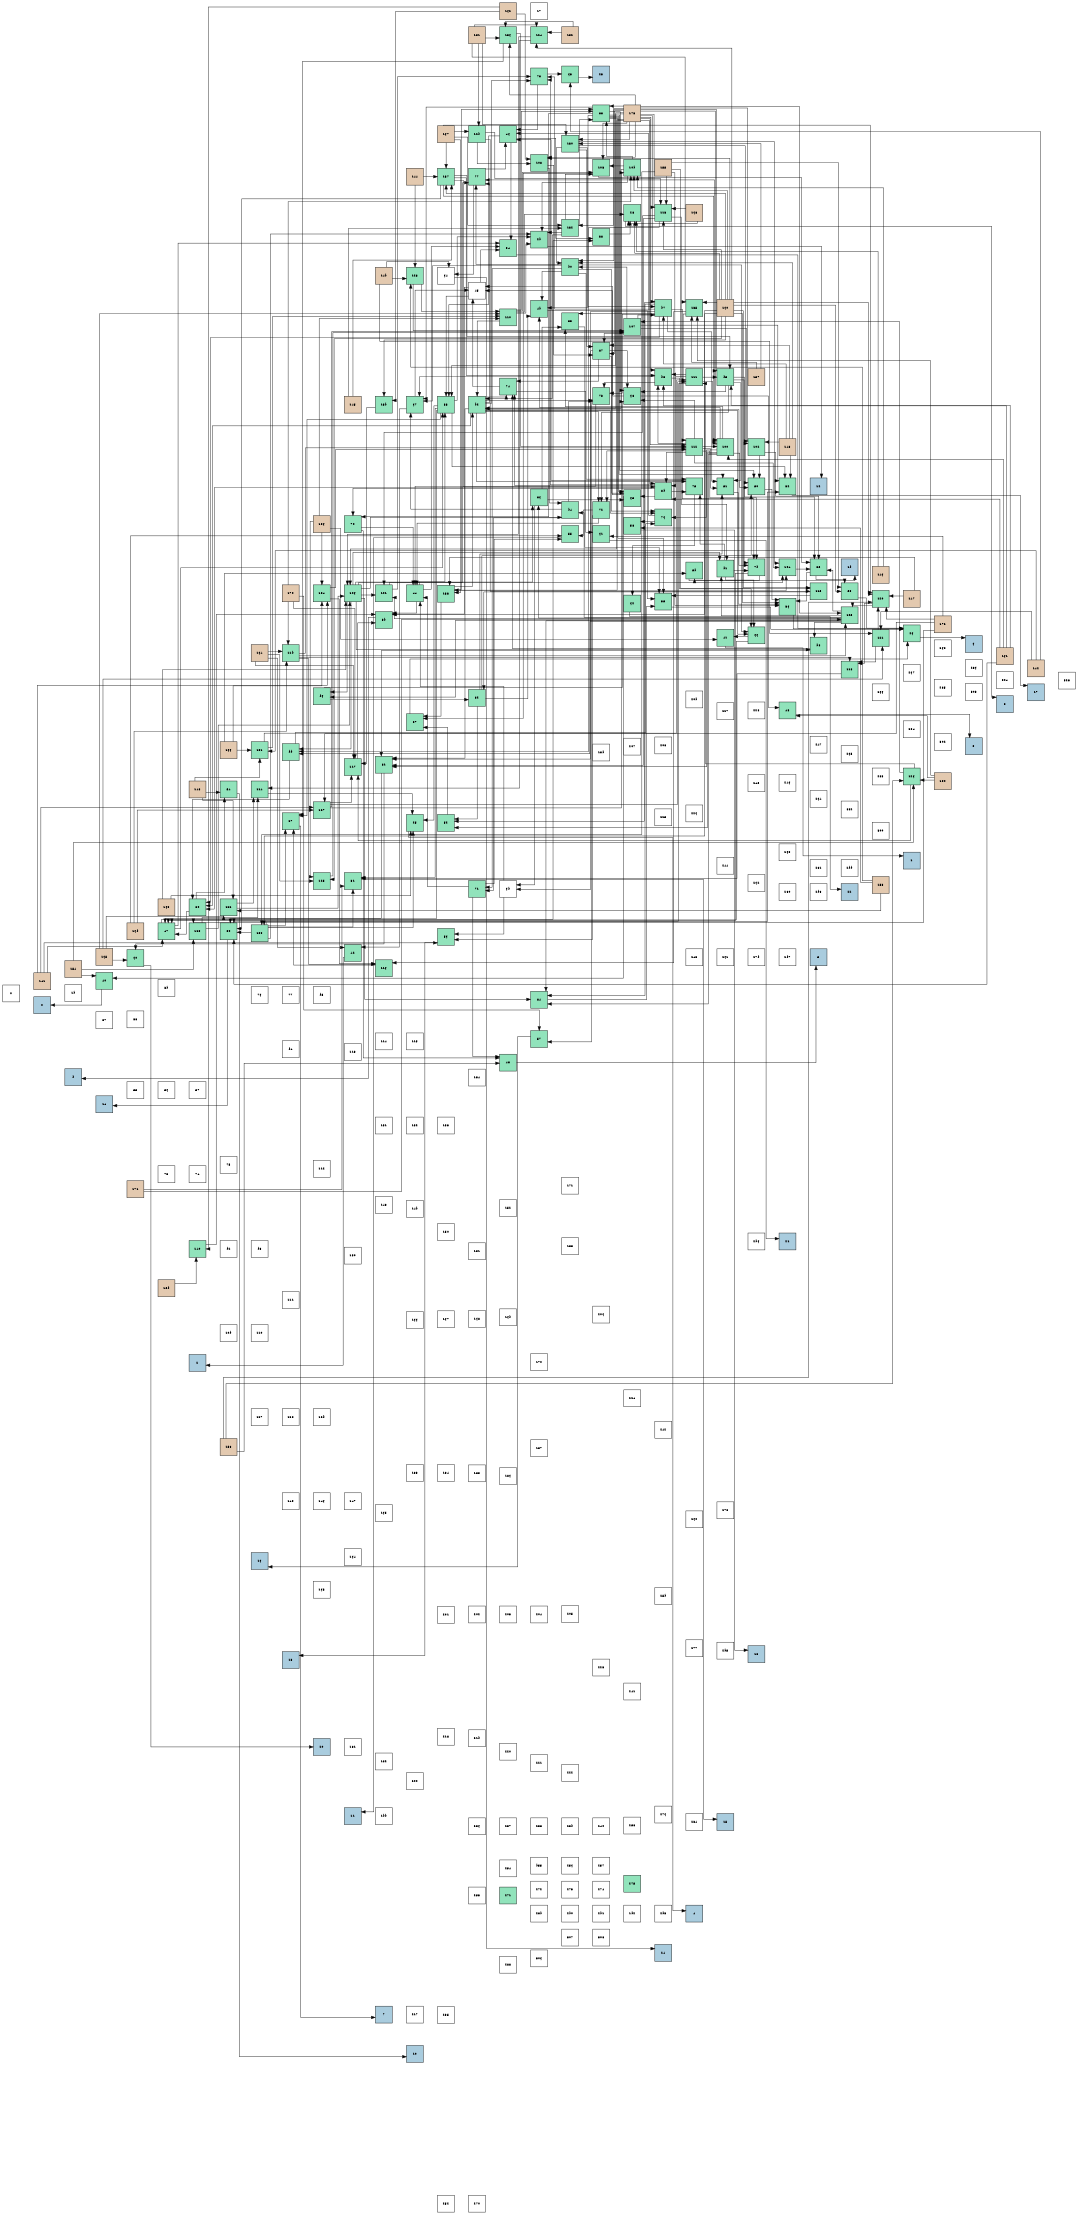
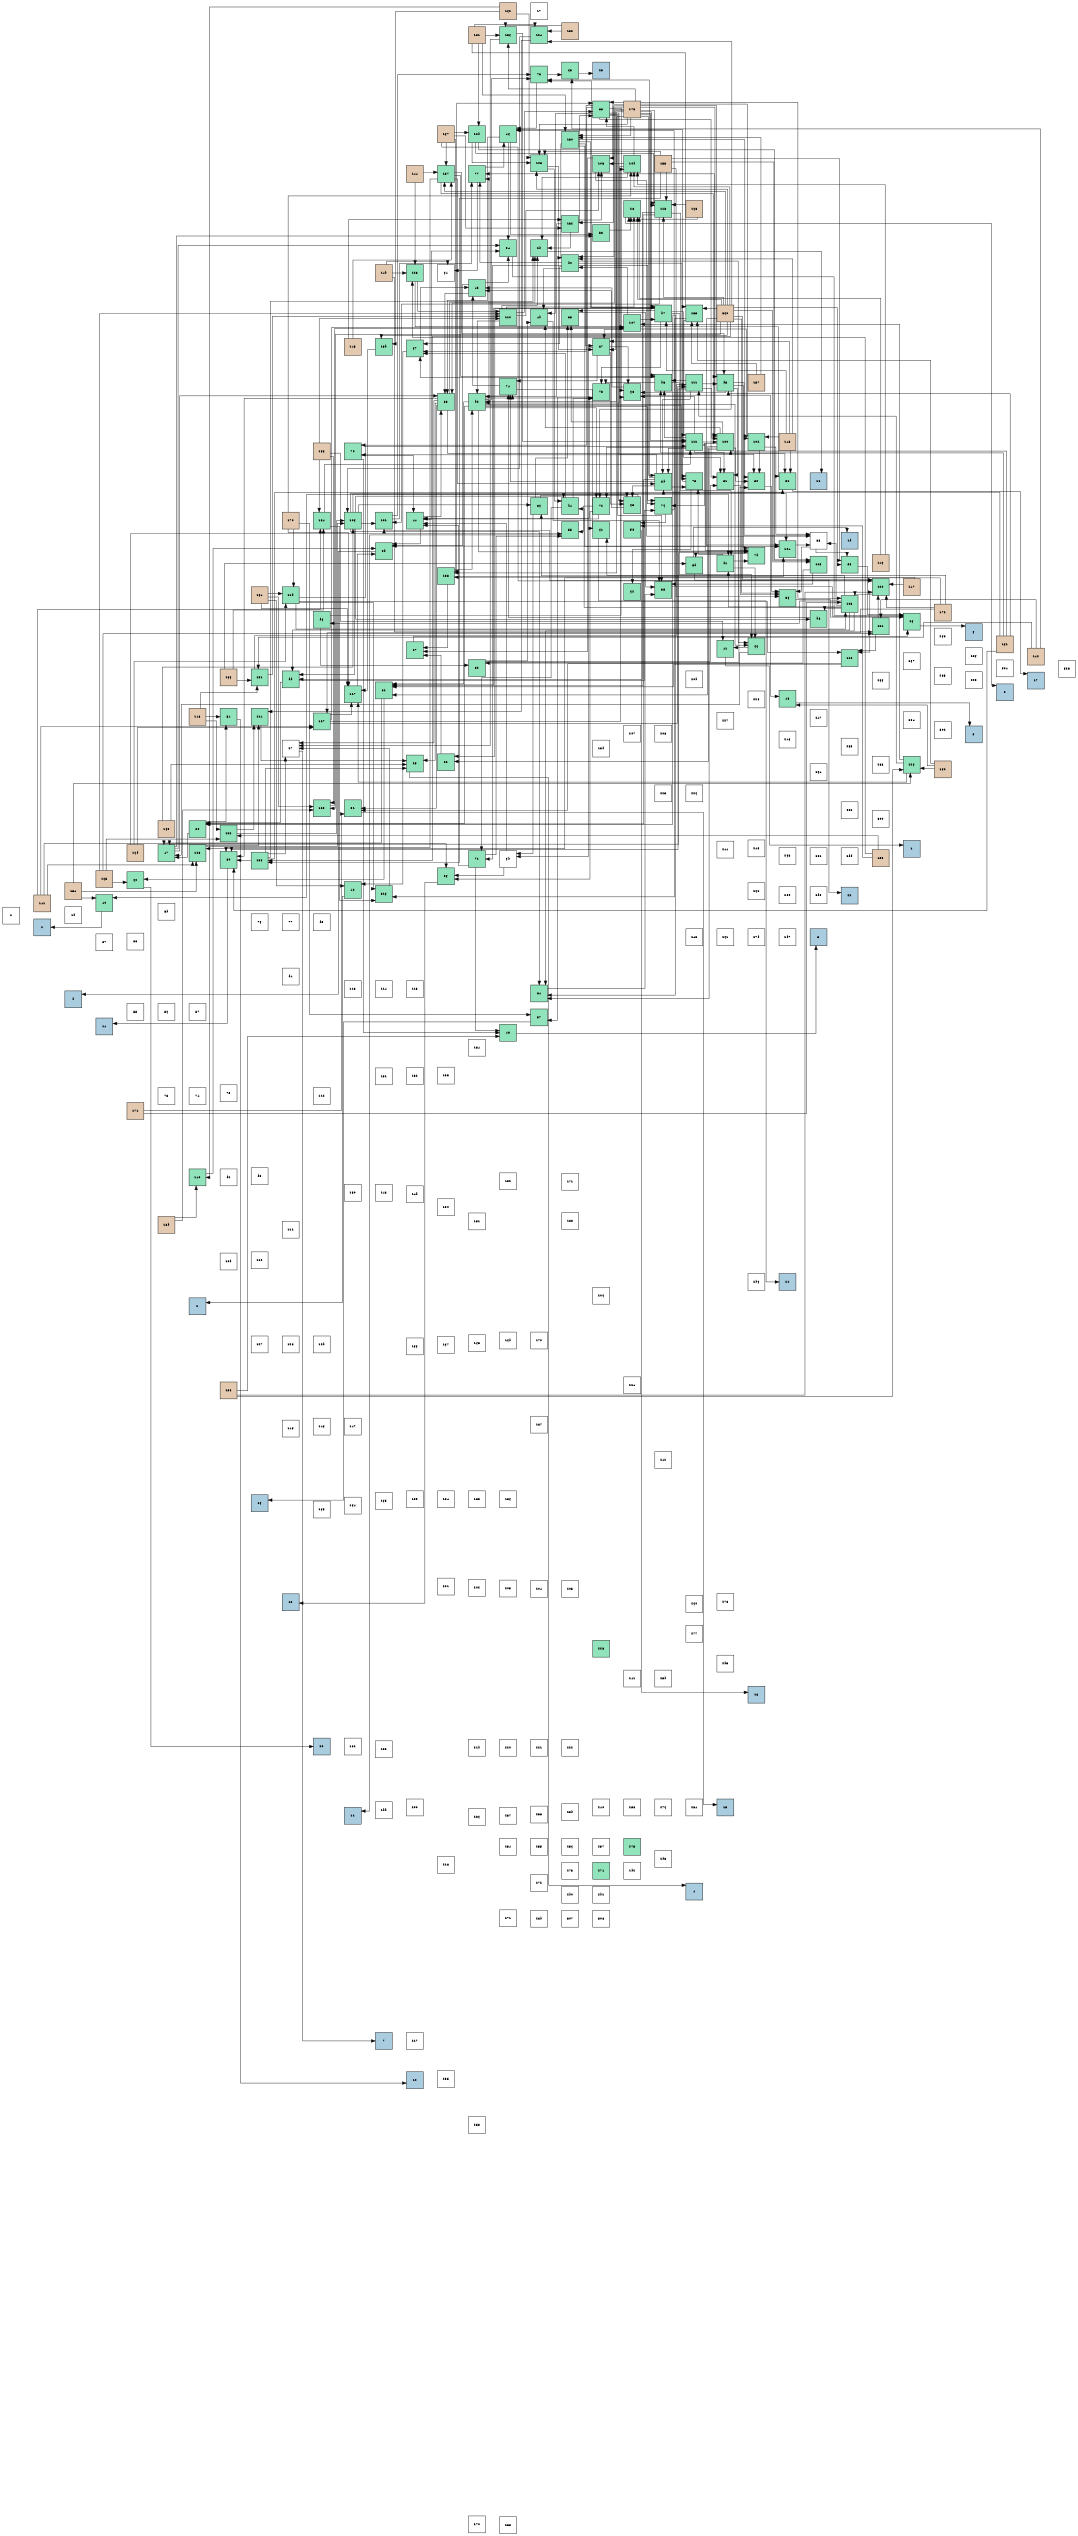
edge "155" -> "108": added
node "45": fillcolor #ffffff -> #91e3bb
node "160": label "160" -> "360"
edge "173" -> "106": removed
node "85": fillcolor #91e3bb -> #ffffff
edge "105" -> "101": now "120" -> "101"
edge "62" -> "22": now "59" -> "22"
edge "98" -> "81": now "118" -> "81"
edge "106" -> "96": removed
edge "82" -> "52": removed
node "27": fillcolor #91e3bb -> #ffffff
edge "138" -> "31": removed
edge "141" -> "47": now "141" -> "123"
edge "159" -> "125": added
node "116": label "116" -> "316"
node "223": fillcolor #ffffff -> #91e3bb
node "955": label "955" -> "255"
node "274": fillcolor #ffffff -> #91e3bb
node "271": fillcolor #91e3bb -> #ffffff
node "24": removed
node "306": removed
node "252": removed
